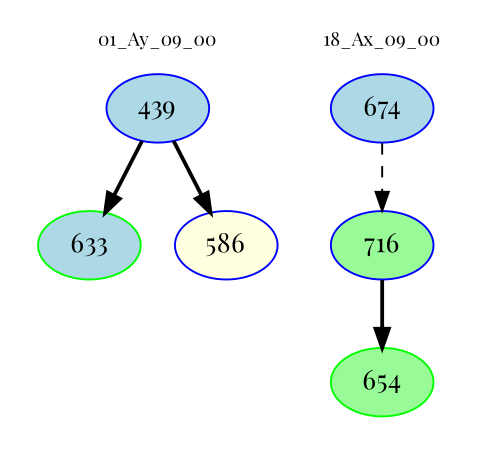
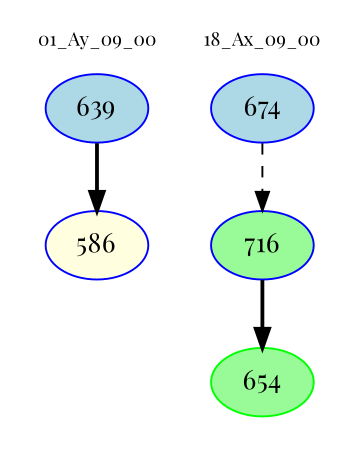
node "439": label "439" -> "639"
node "633": removed
